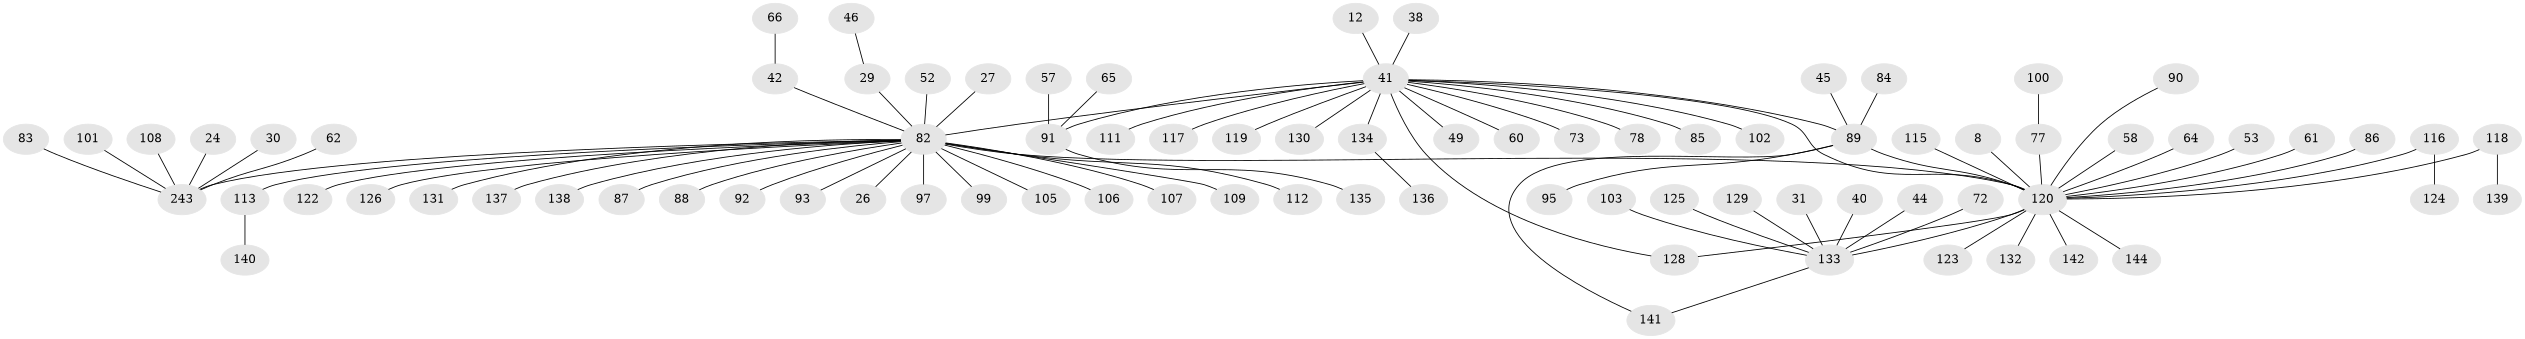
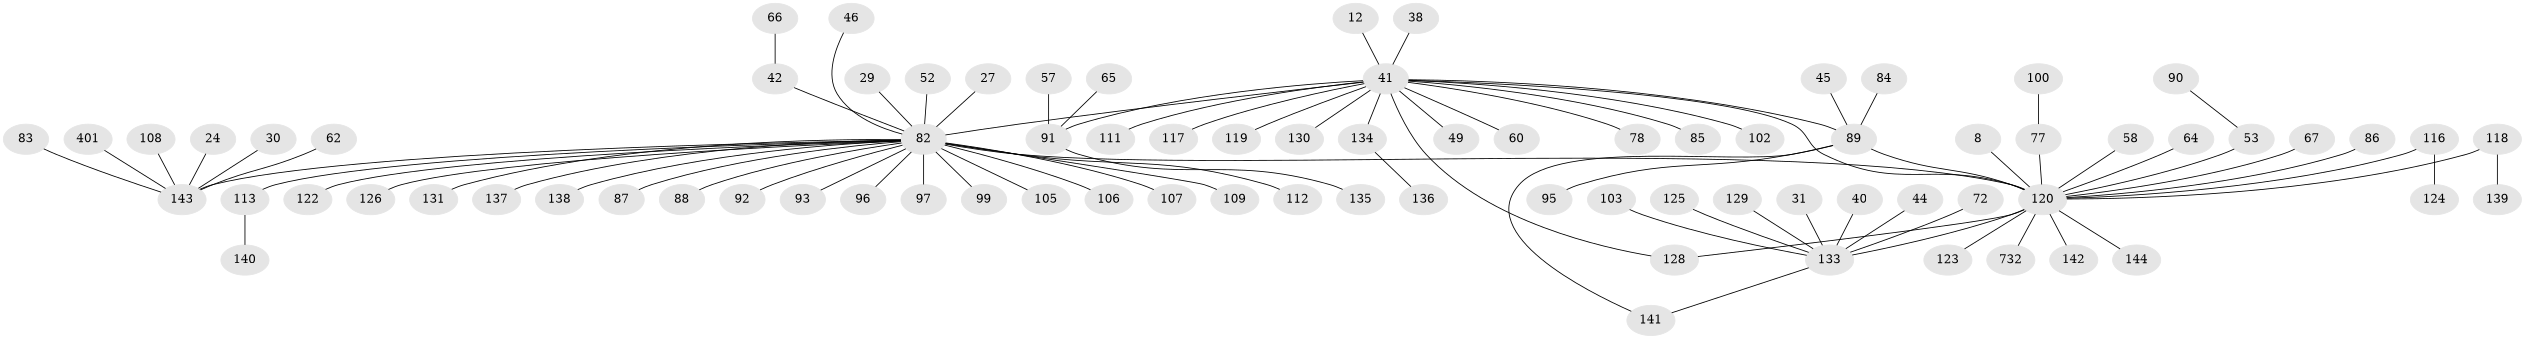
edge "46" -- "29": now "46" -- "82"
edge "90" -- "120": now "90" -- "53"
node "101": label "101" -> "401"
node "73": removed
node "115": removed
node "61": label "61" -> "67"
node "243": label "243" -> "143"
node "26": label "26" -> "96"
node "132": label "132" -> "732"
